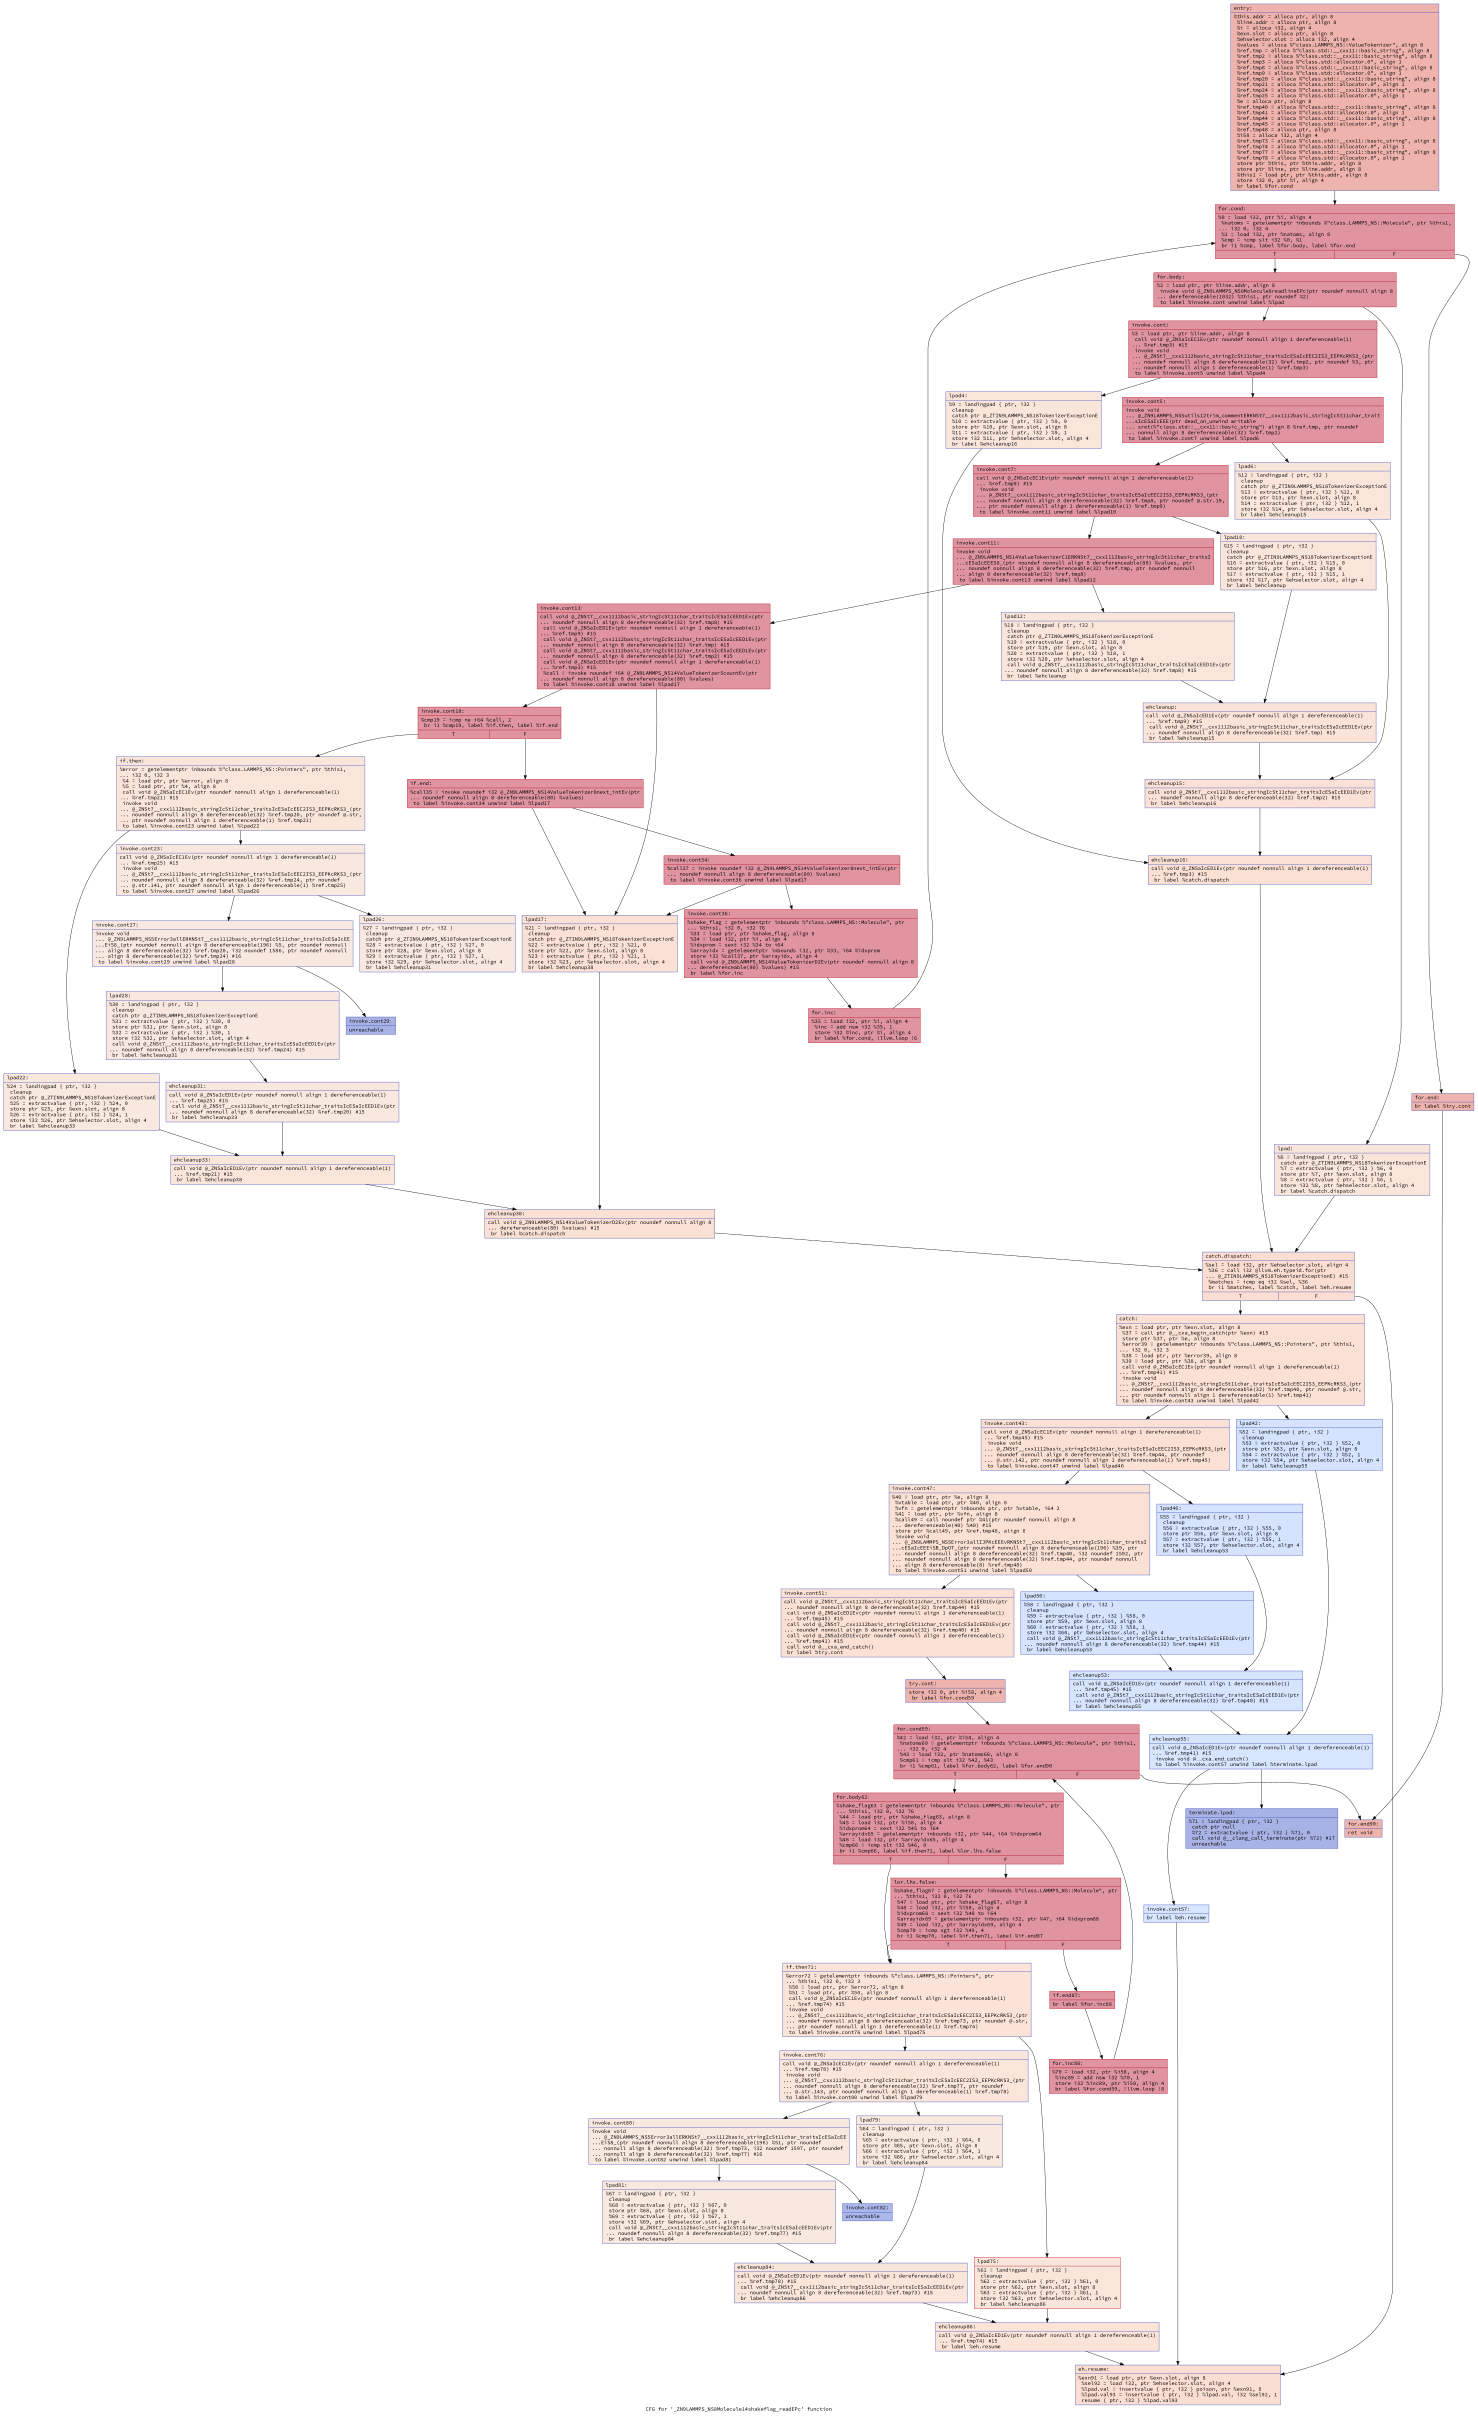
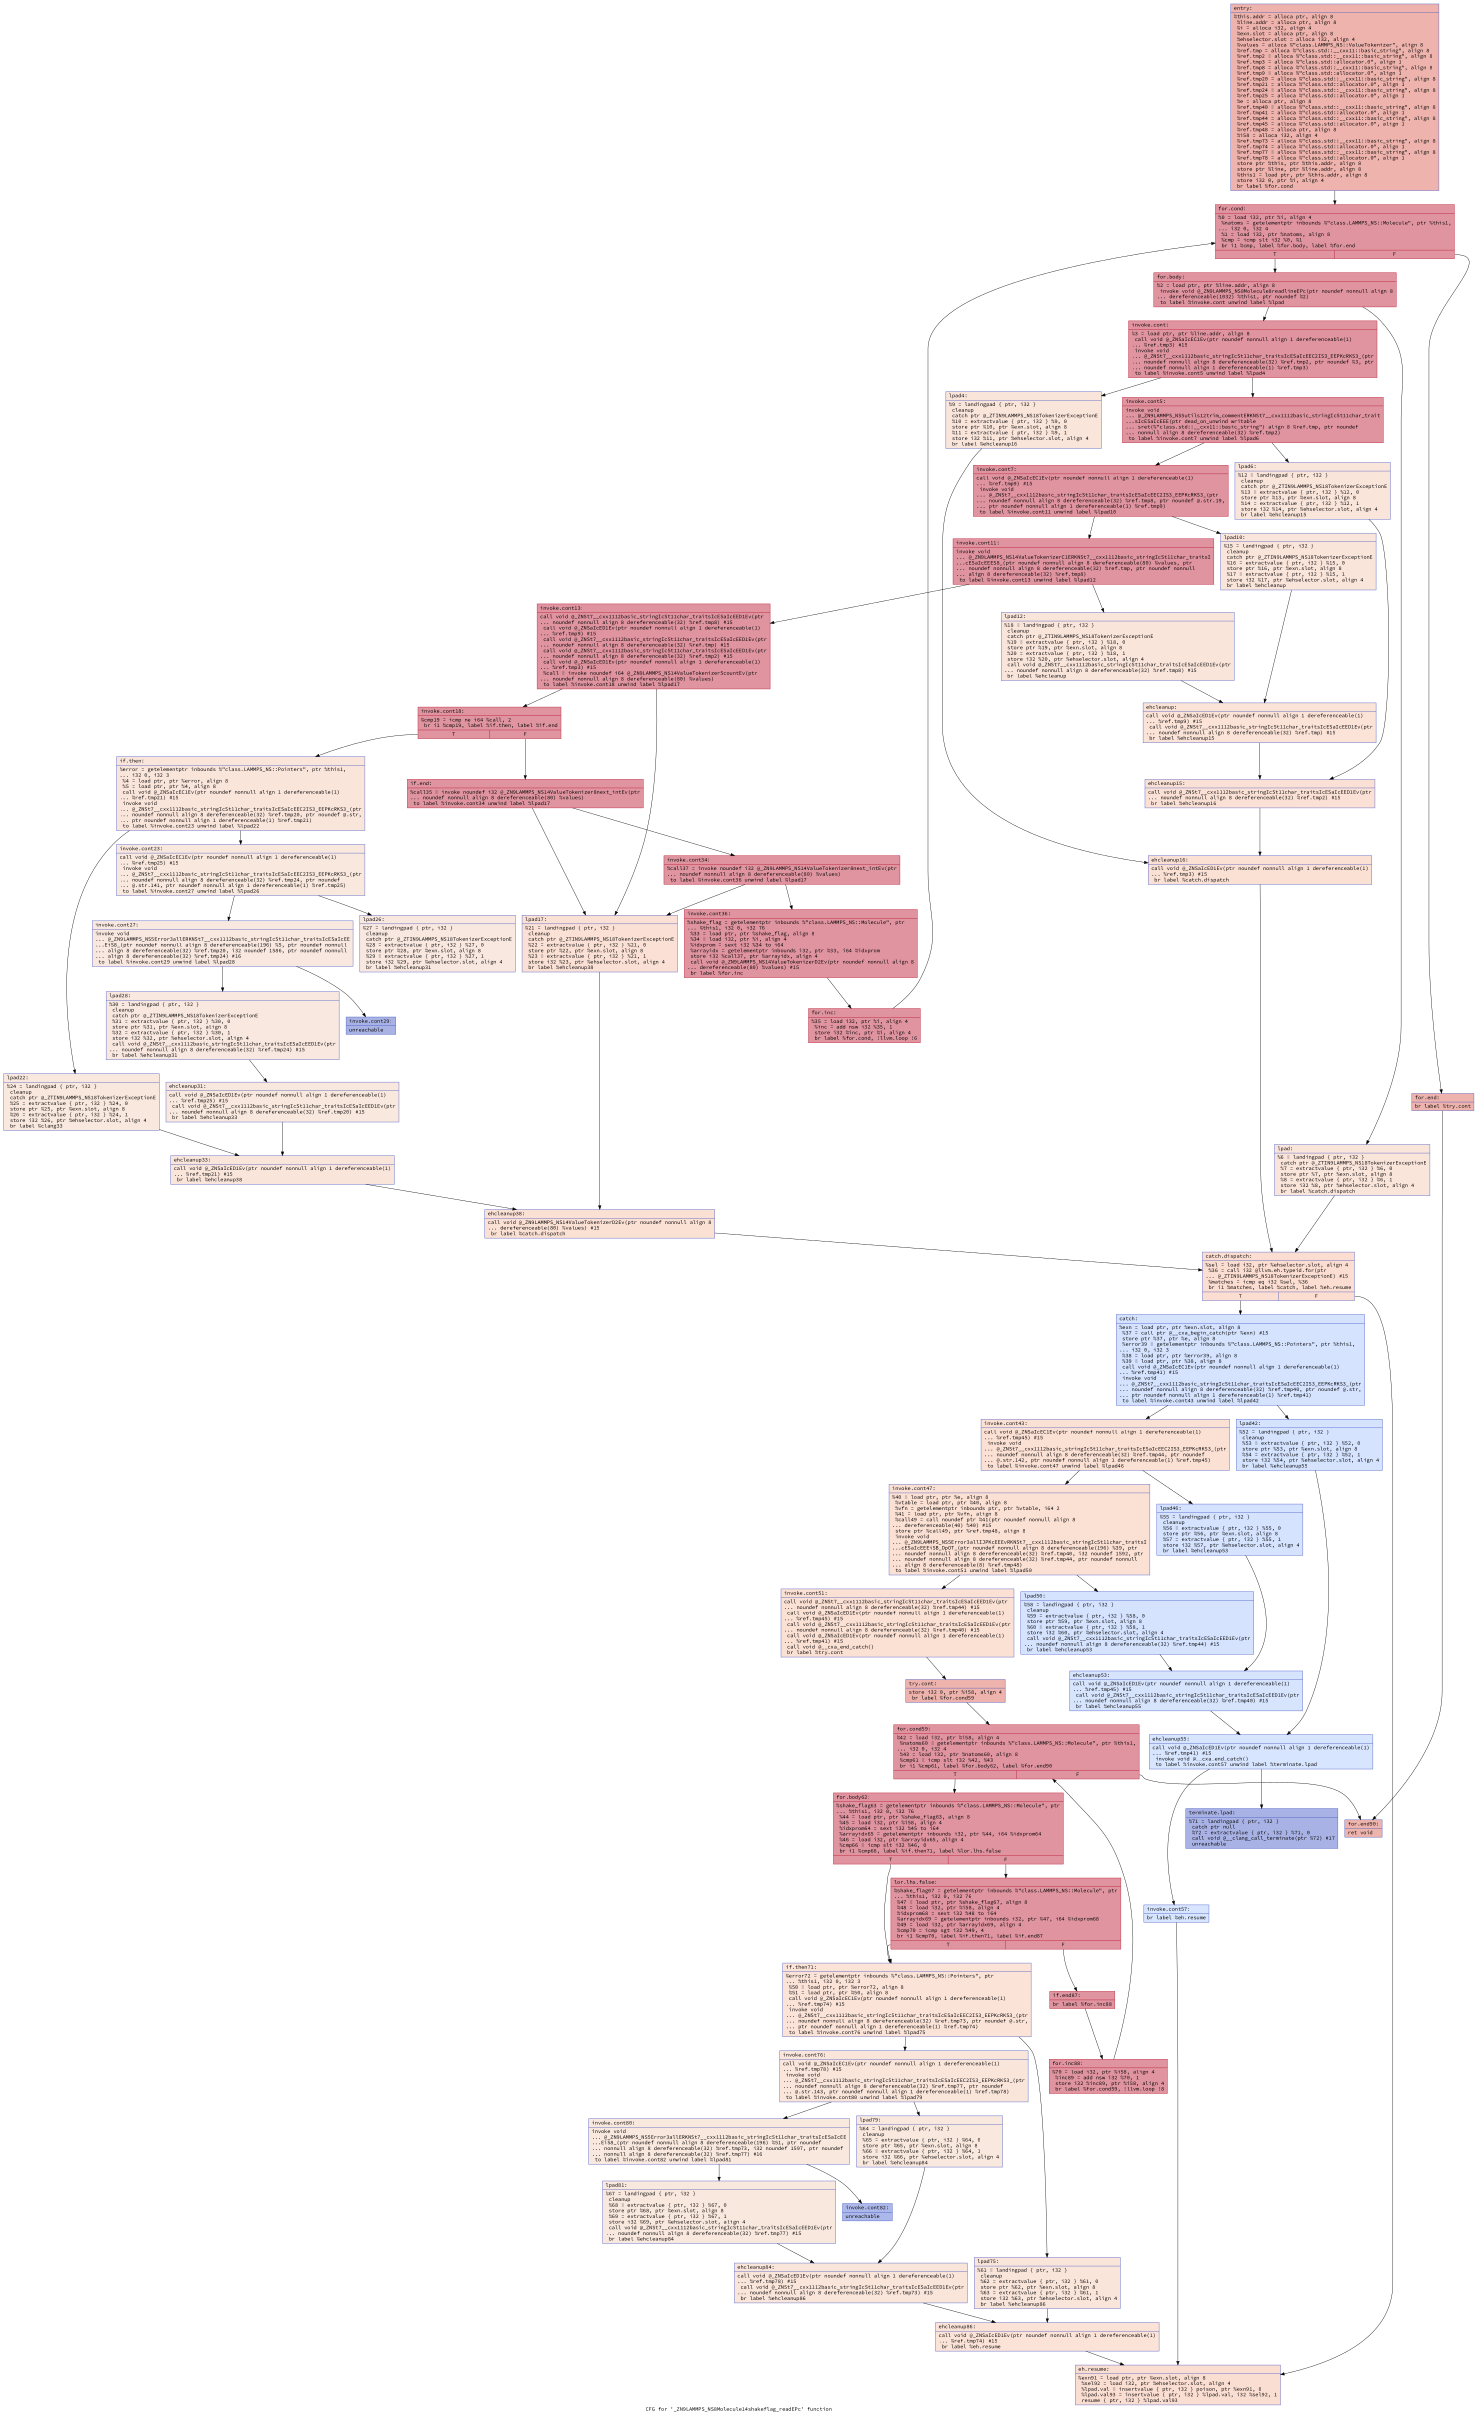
node "lpad22:": text "br label %ehcleanup33" -> "br label %clang33"
node "catch:": fillcolor #f7b99e70 -> #a1c0ff70
node "lpad75:": color #b70d28ff -> #3d50c3ff
